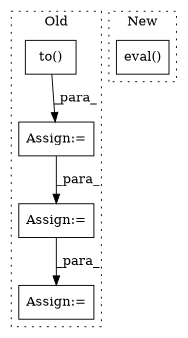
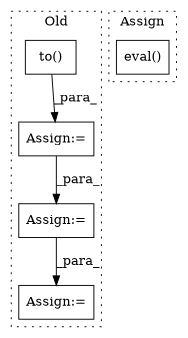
cluster "New": label "New" -> "Assign"
